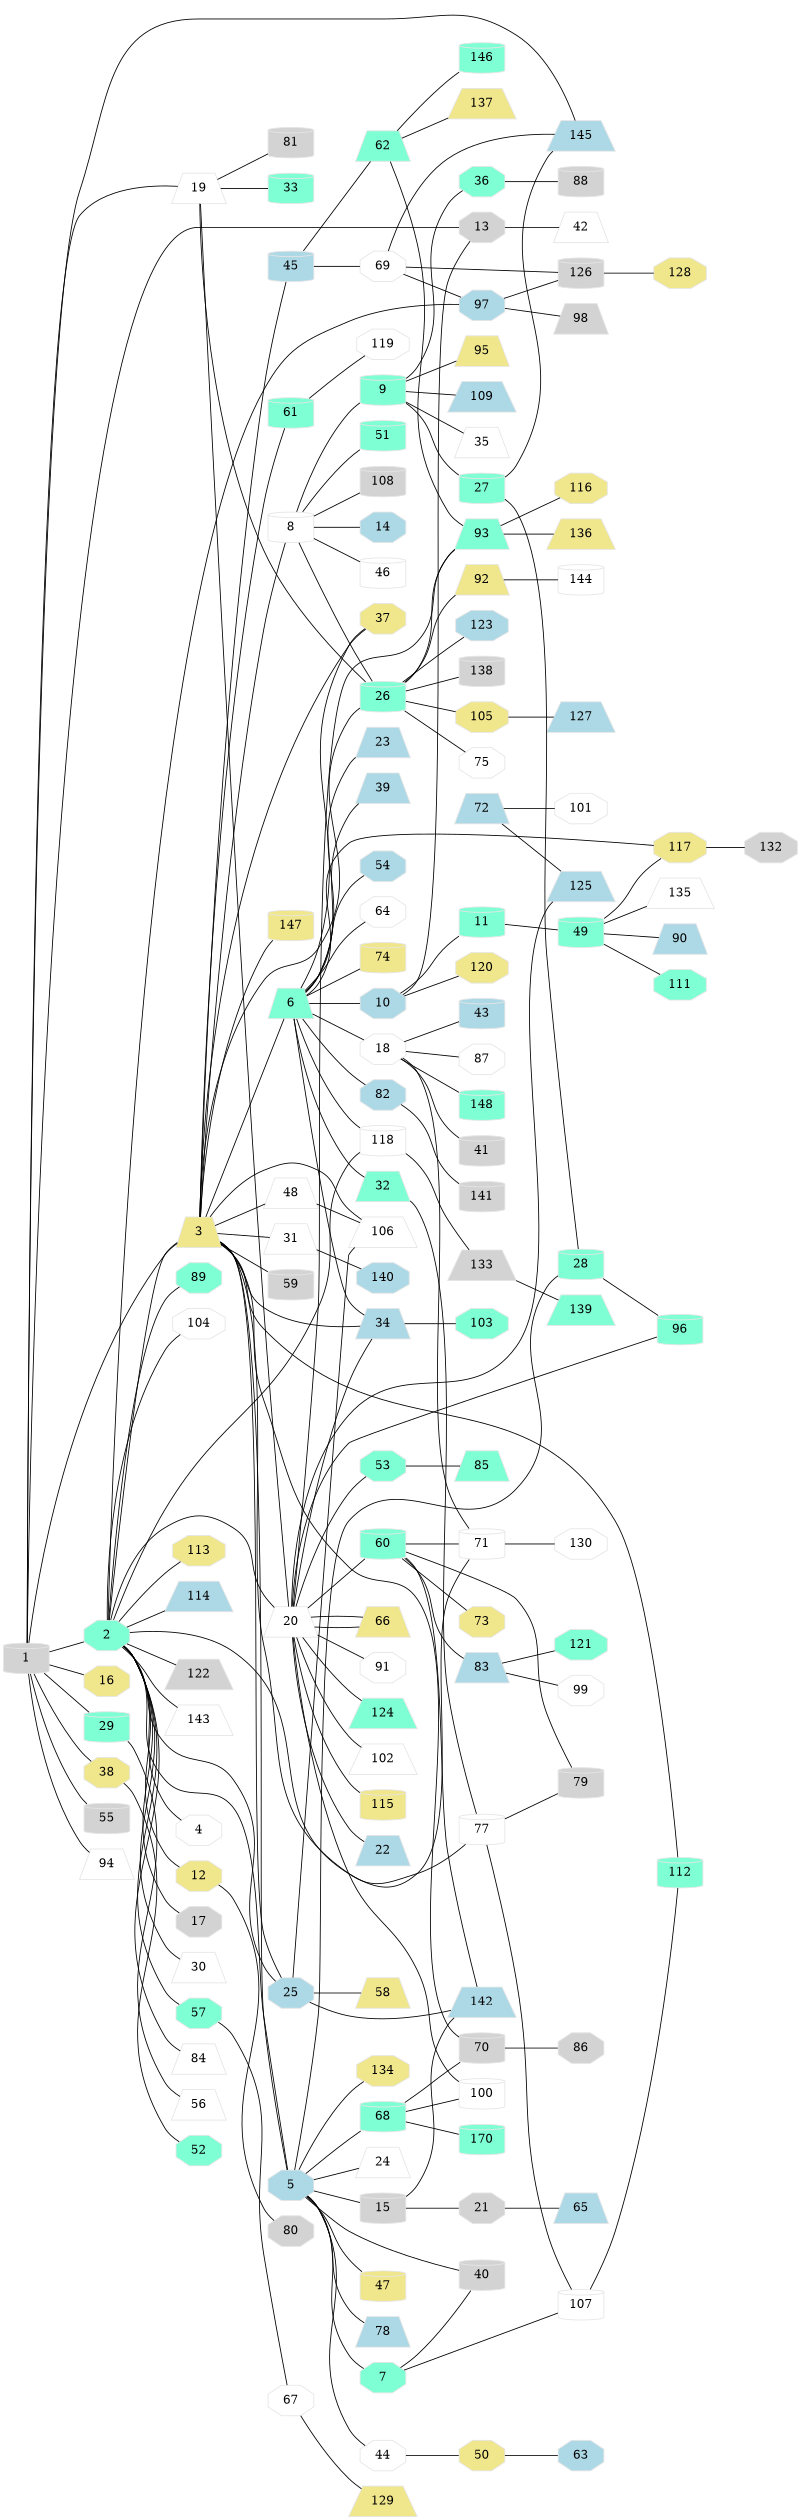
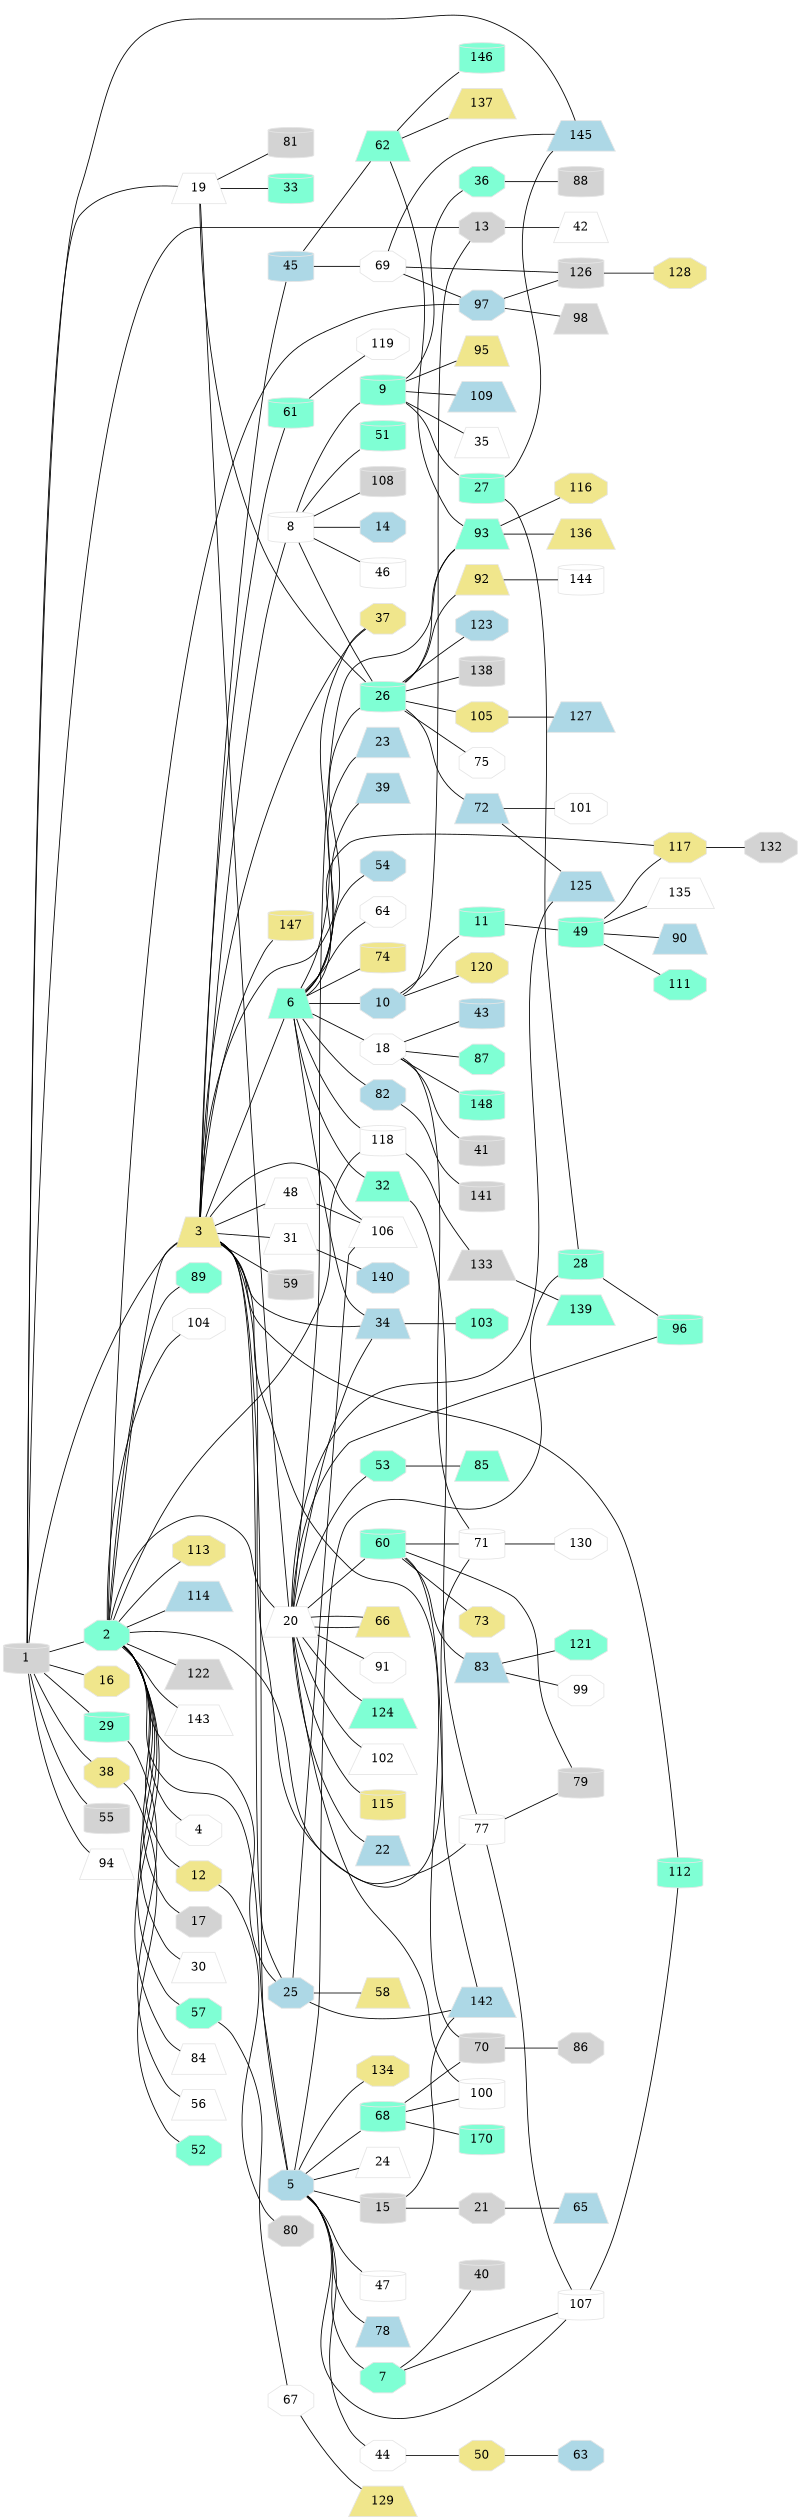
edge "26" -- "72": added
node "87": fillcolor white -> aquamarine
edge "5" -- "40": now "5" -- "107"
node "47": fillcolor khaki -> white
